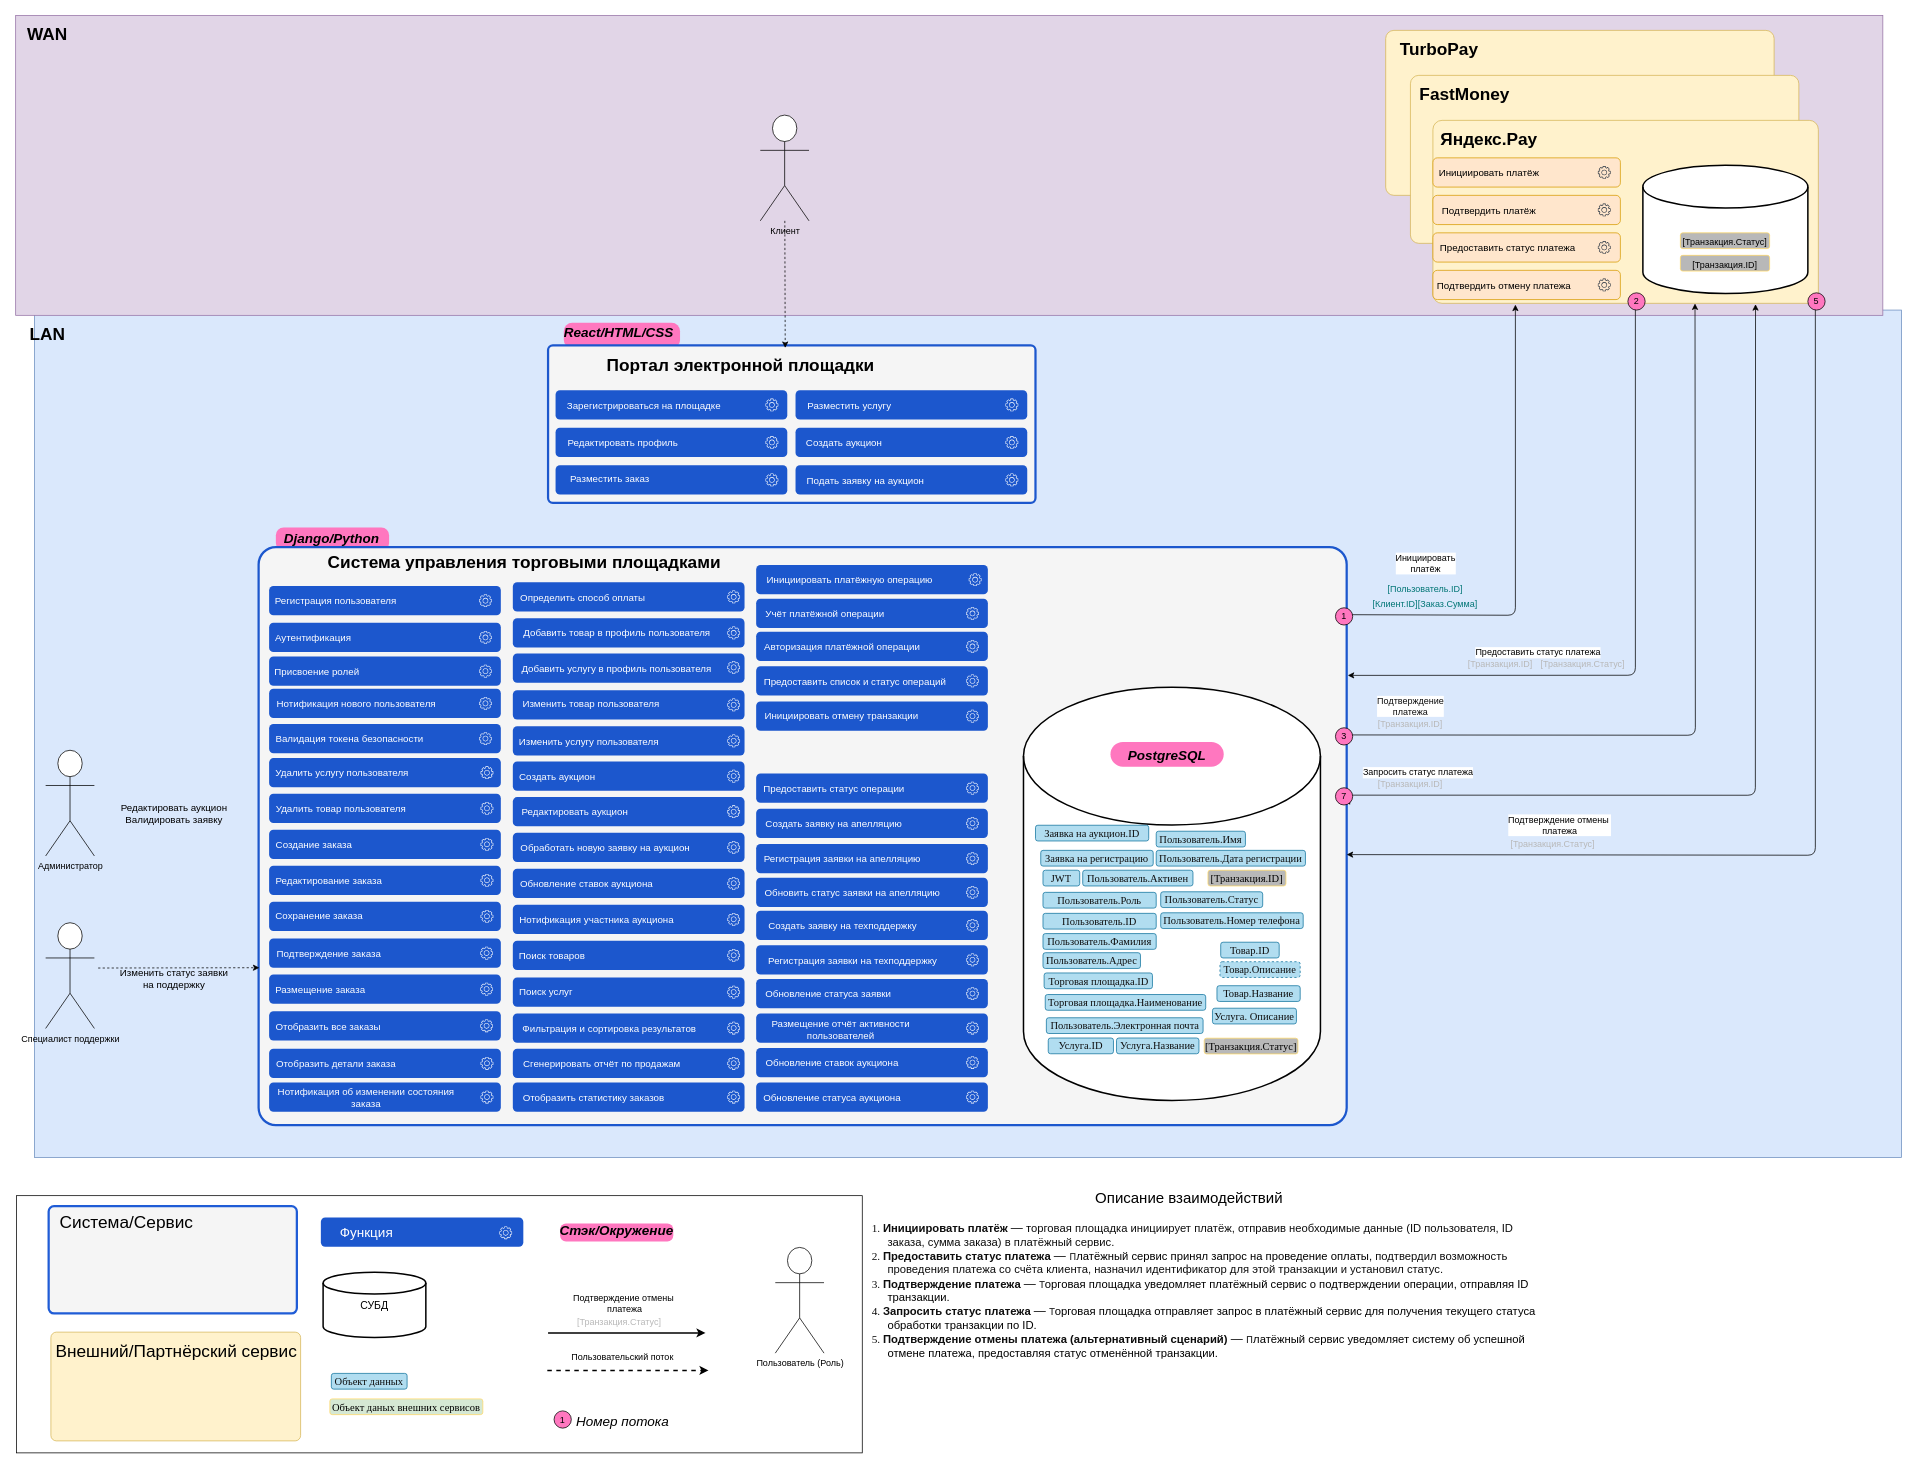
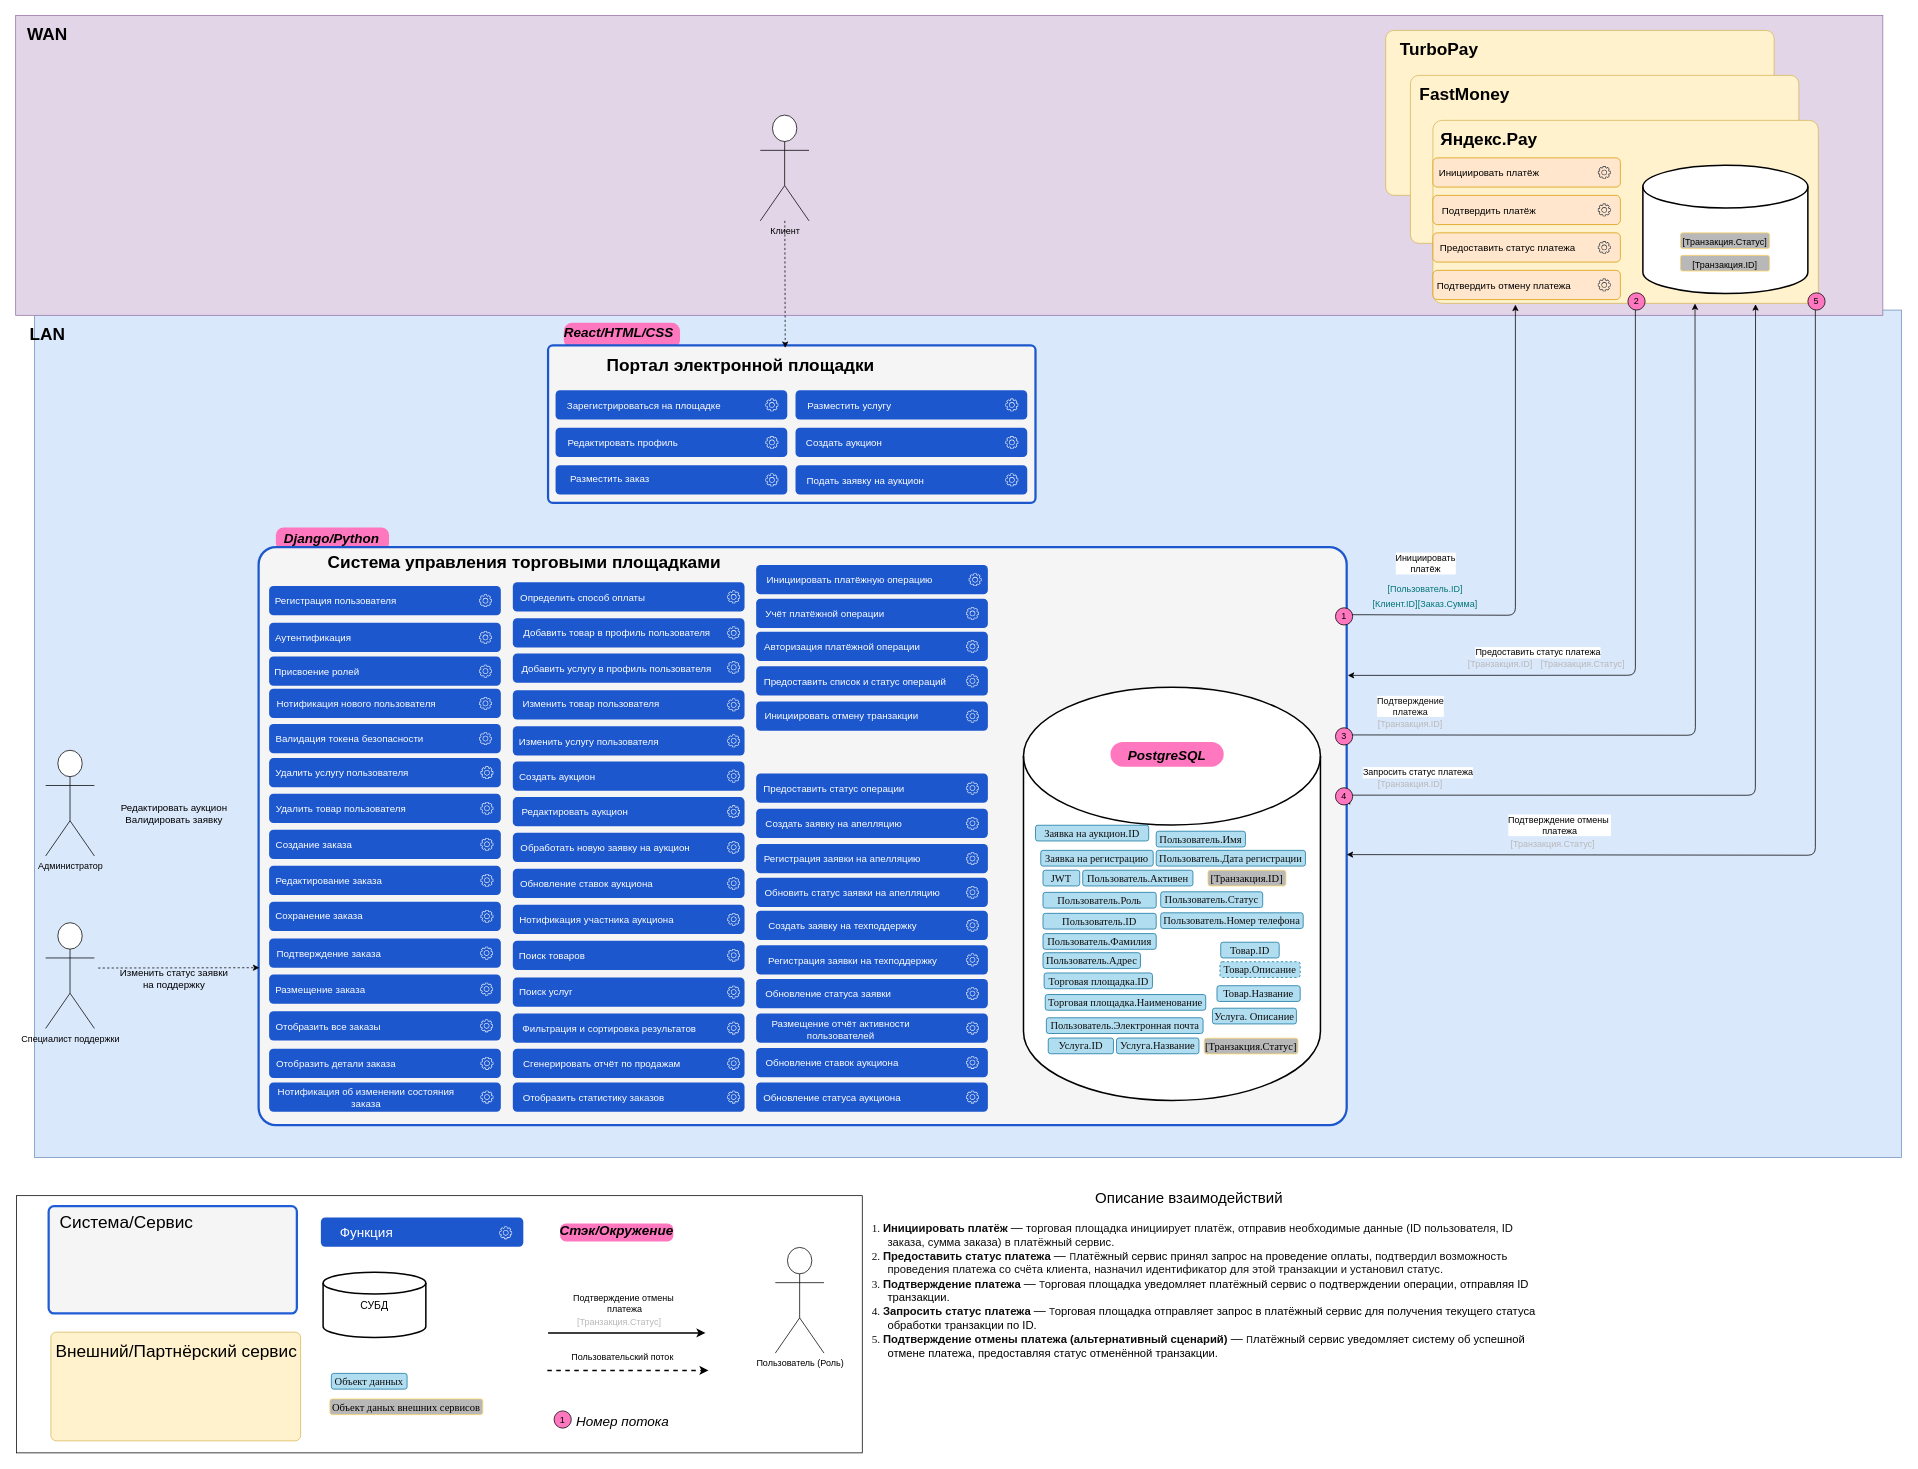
node "7": label "7" -> "4"
node "Объект даных внешних сервисов": fillcolor #d5e8d4 -> #b8b8b8
